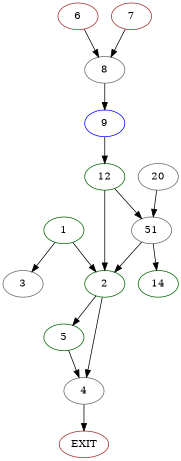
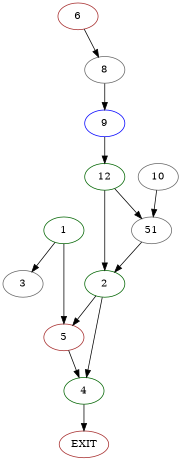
node "7": removed
node "20": label "20" -> "10"
edge "1" -> "2": now "1" -> "5"
node "14": removed
node "5": color darkgreen -> brown
node "4": color gray40 -> darkgreen
